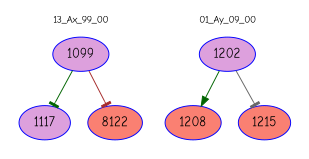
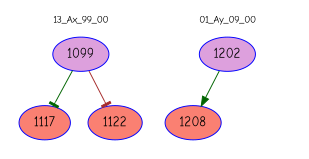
node "1117": fillcolor plum -> salmon
node "8122": label "8122" -> "1122"
node "1215": removed
